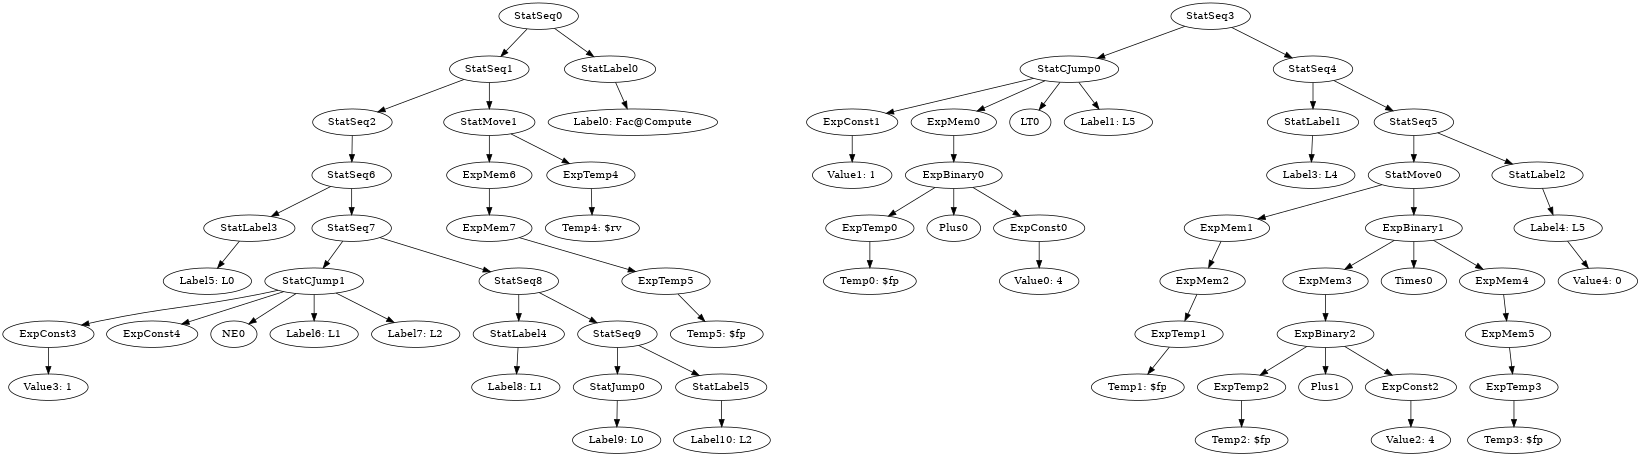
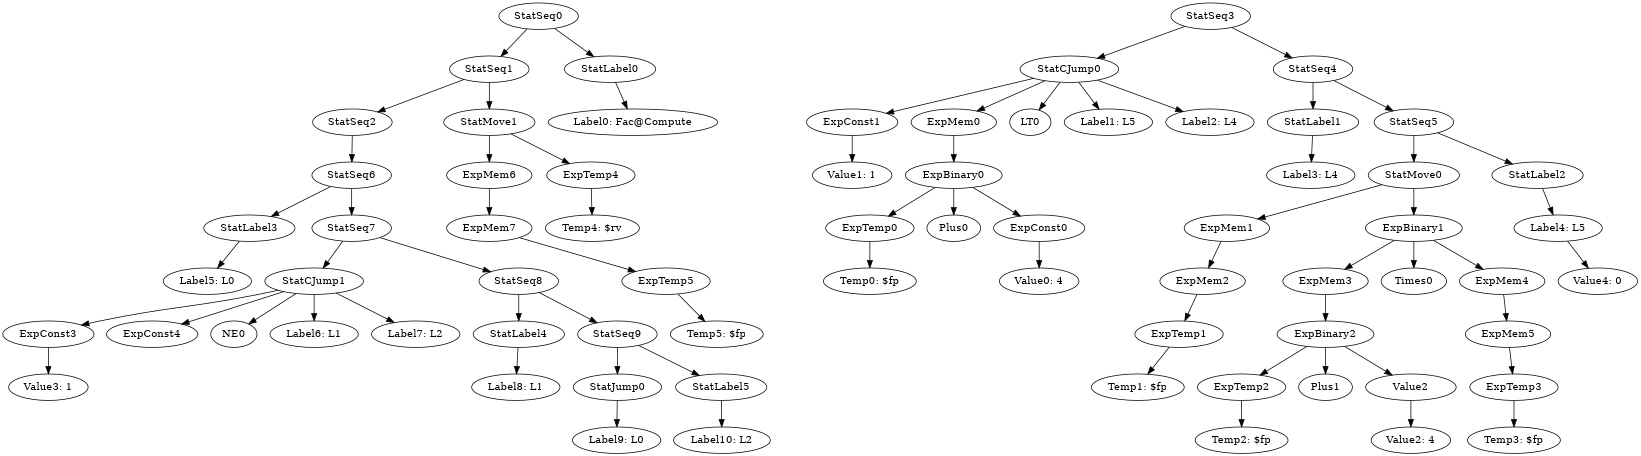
node "Label2: L4": added
node "ExpConst2": label "ExpConst2" -> "Value2"
